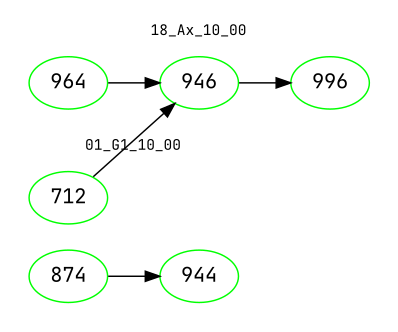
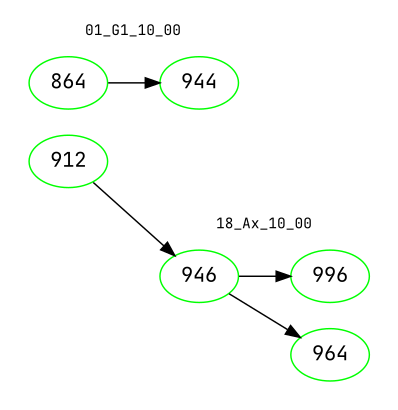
edge "964" -> "946": reversed
node "712": label "712" -> "912"
node "874": label "874" -> "864"
